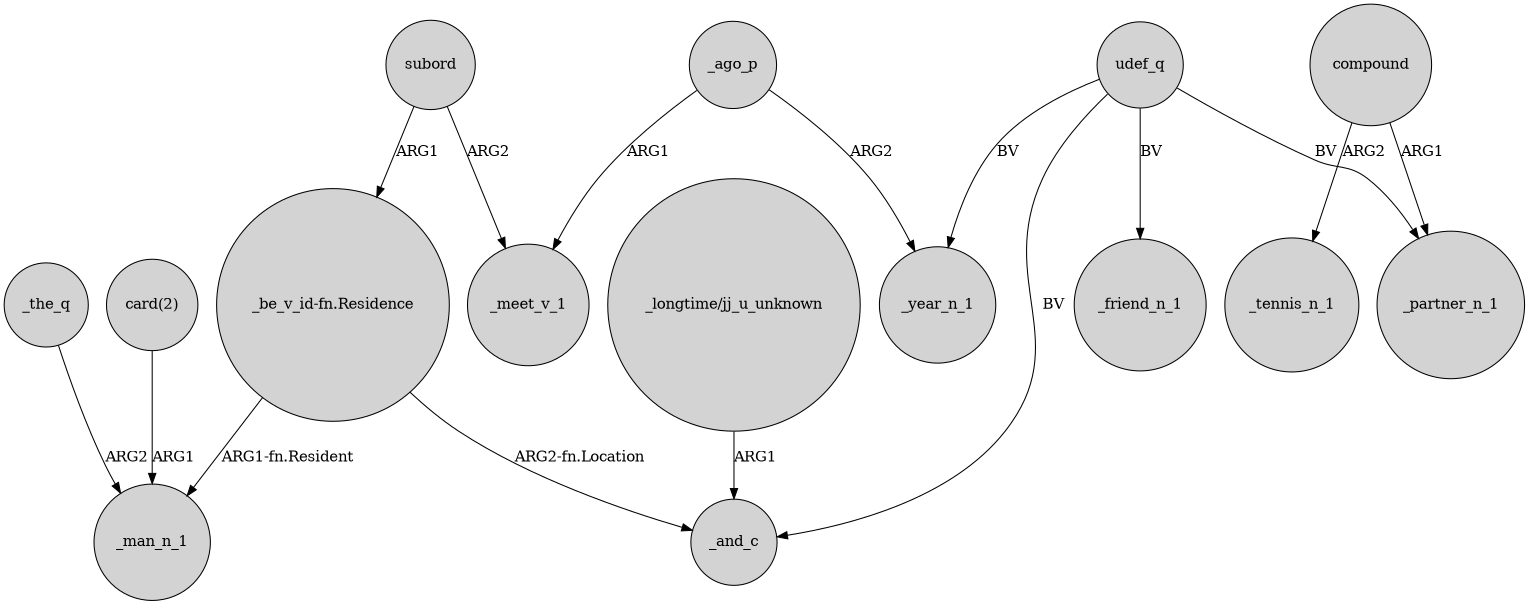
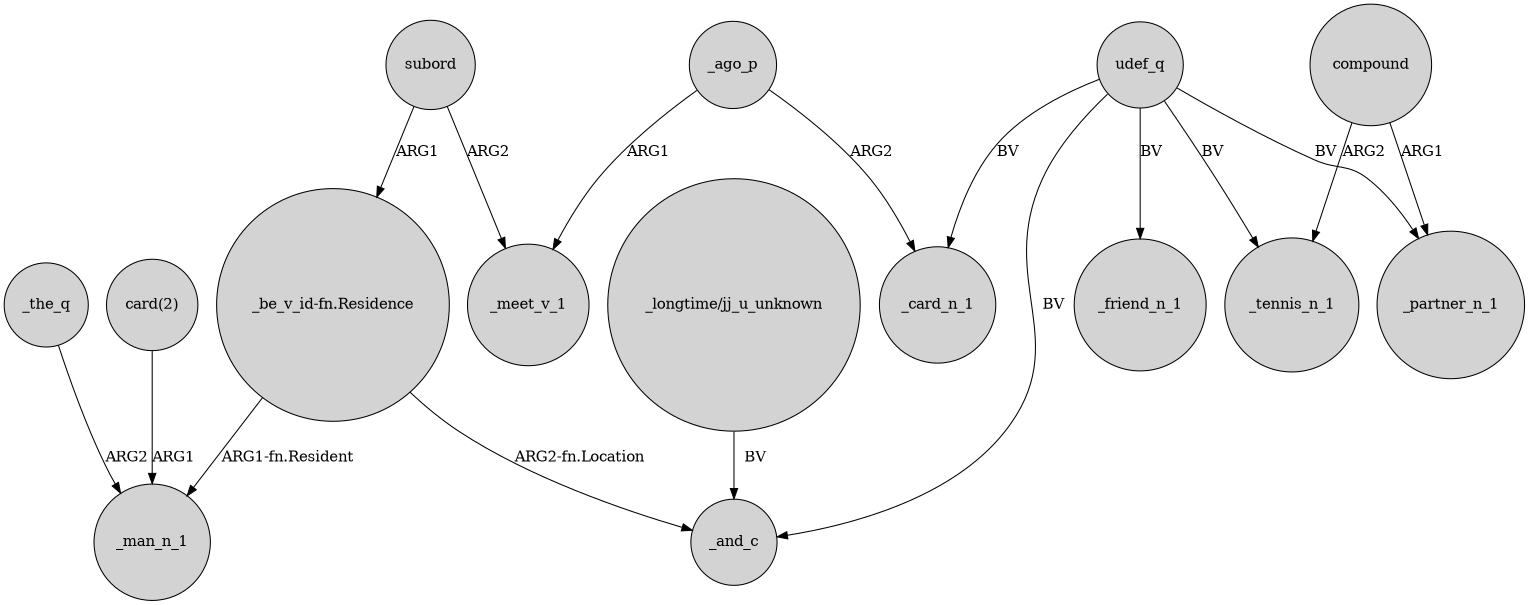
edge "udef_q" -> "_tennis_n_1": added, label "BV"
node "_year_n_1": label "_year_n_1" -> "_card_n_1"
edge "_longtime/jj_u_unknown" -> "_and_c": label "ARG1" -> "BV"
